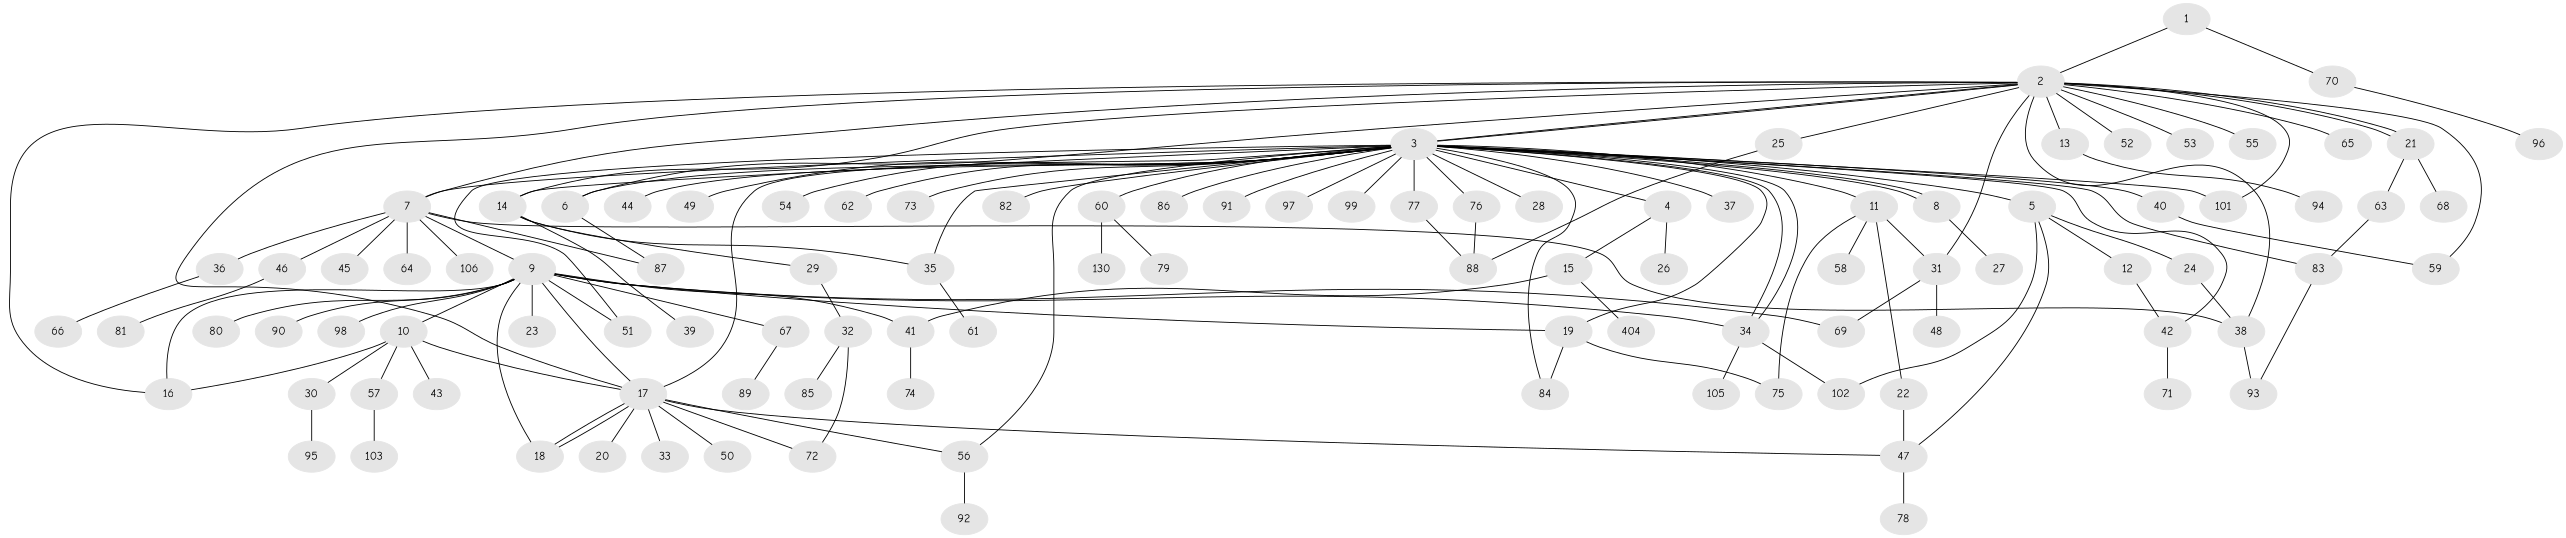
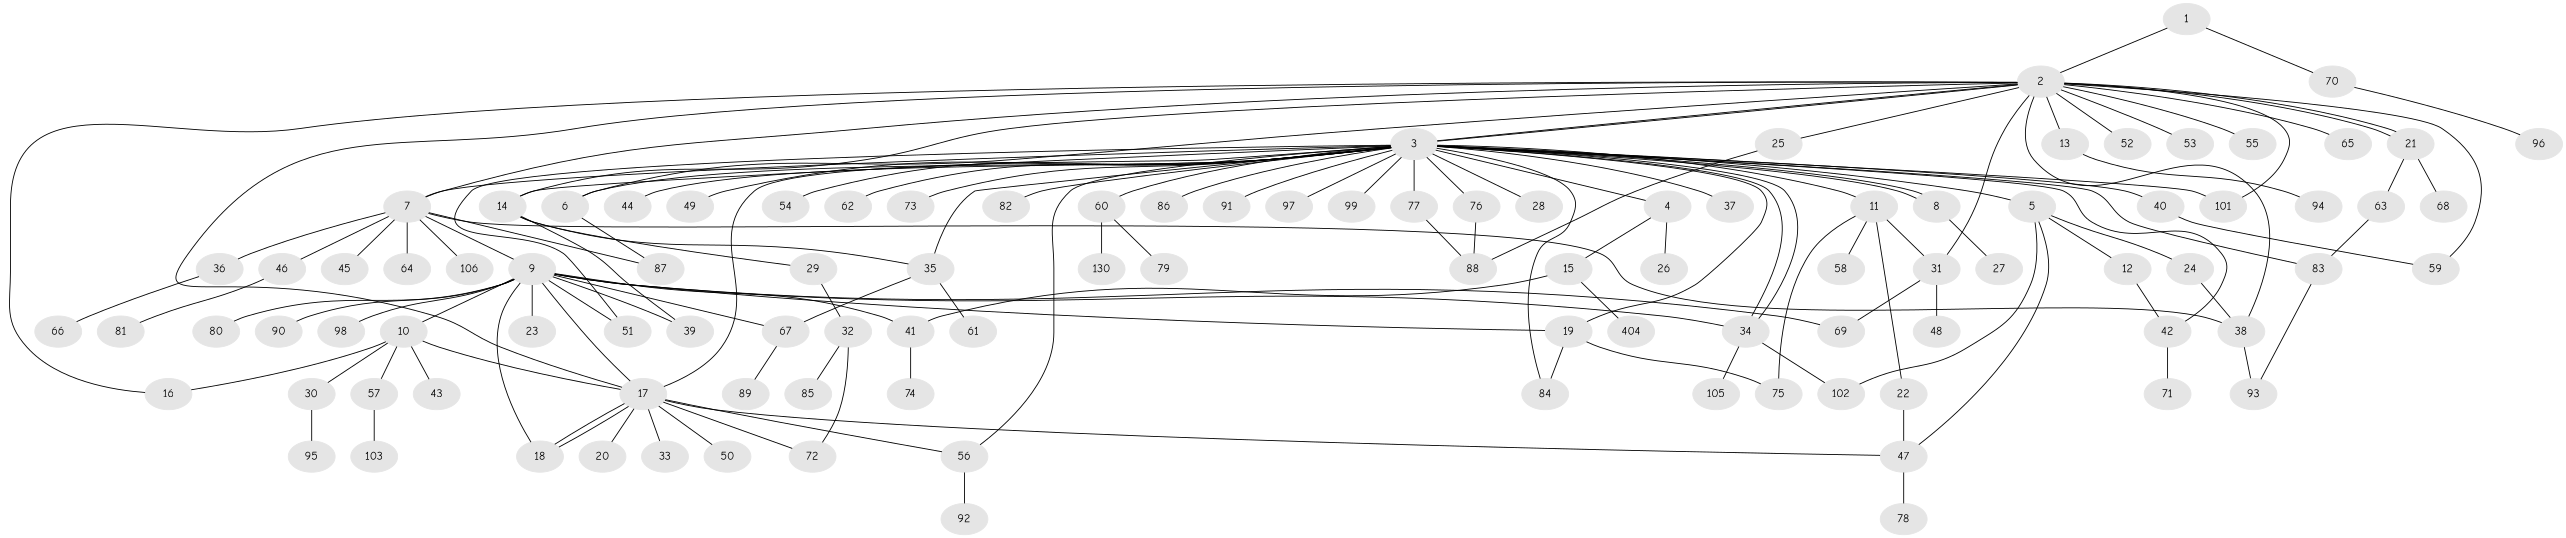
edge "9" -- "16": now "9" -- "39"
edge "35" -- "67": added
